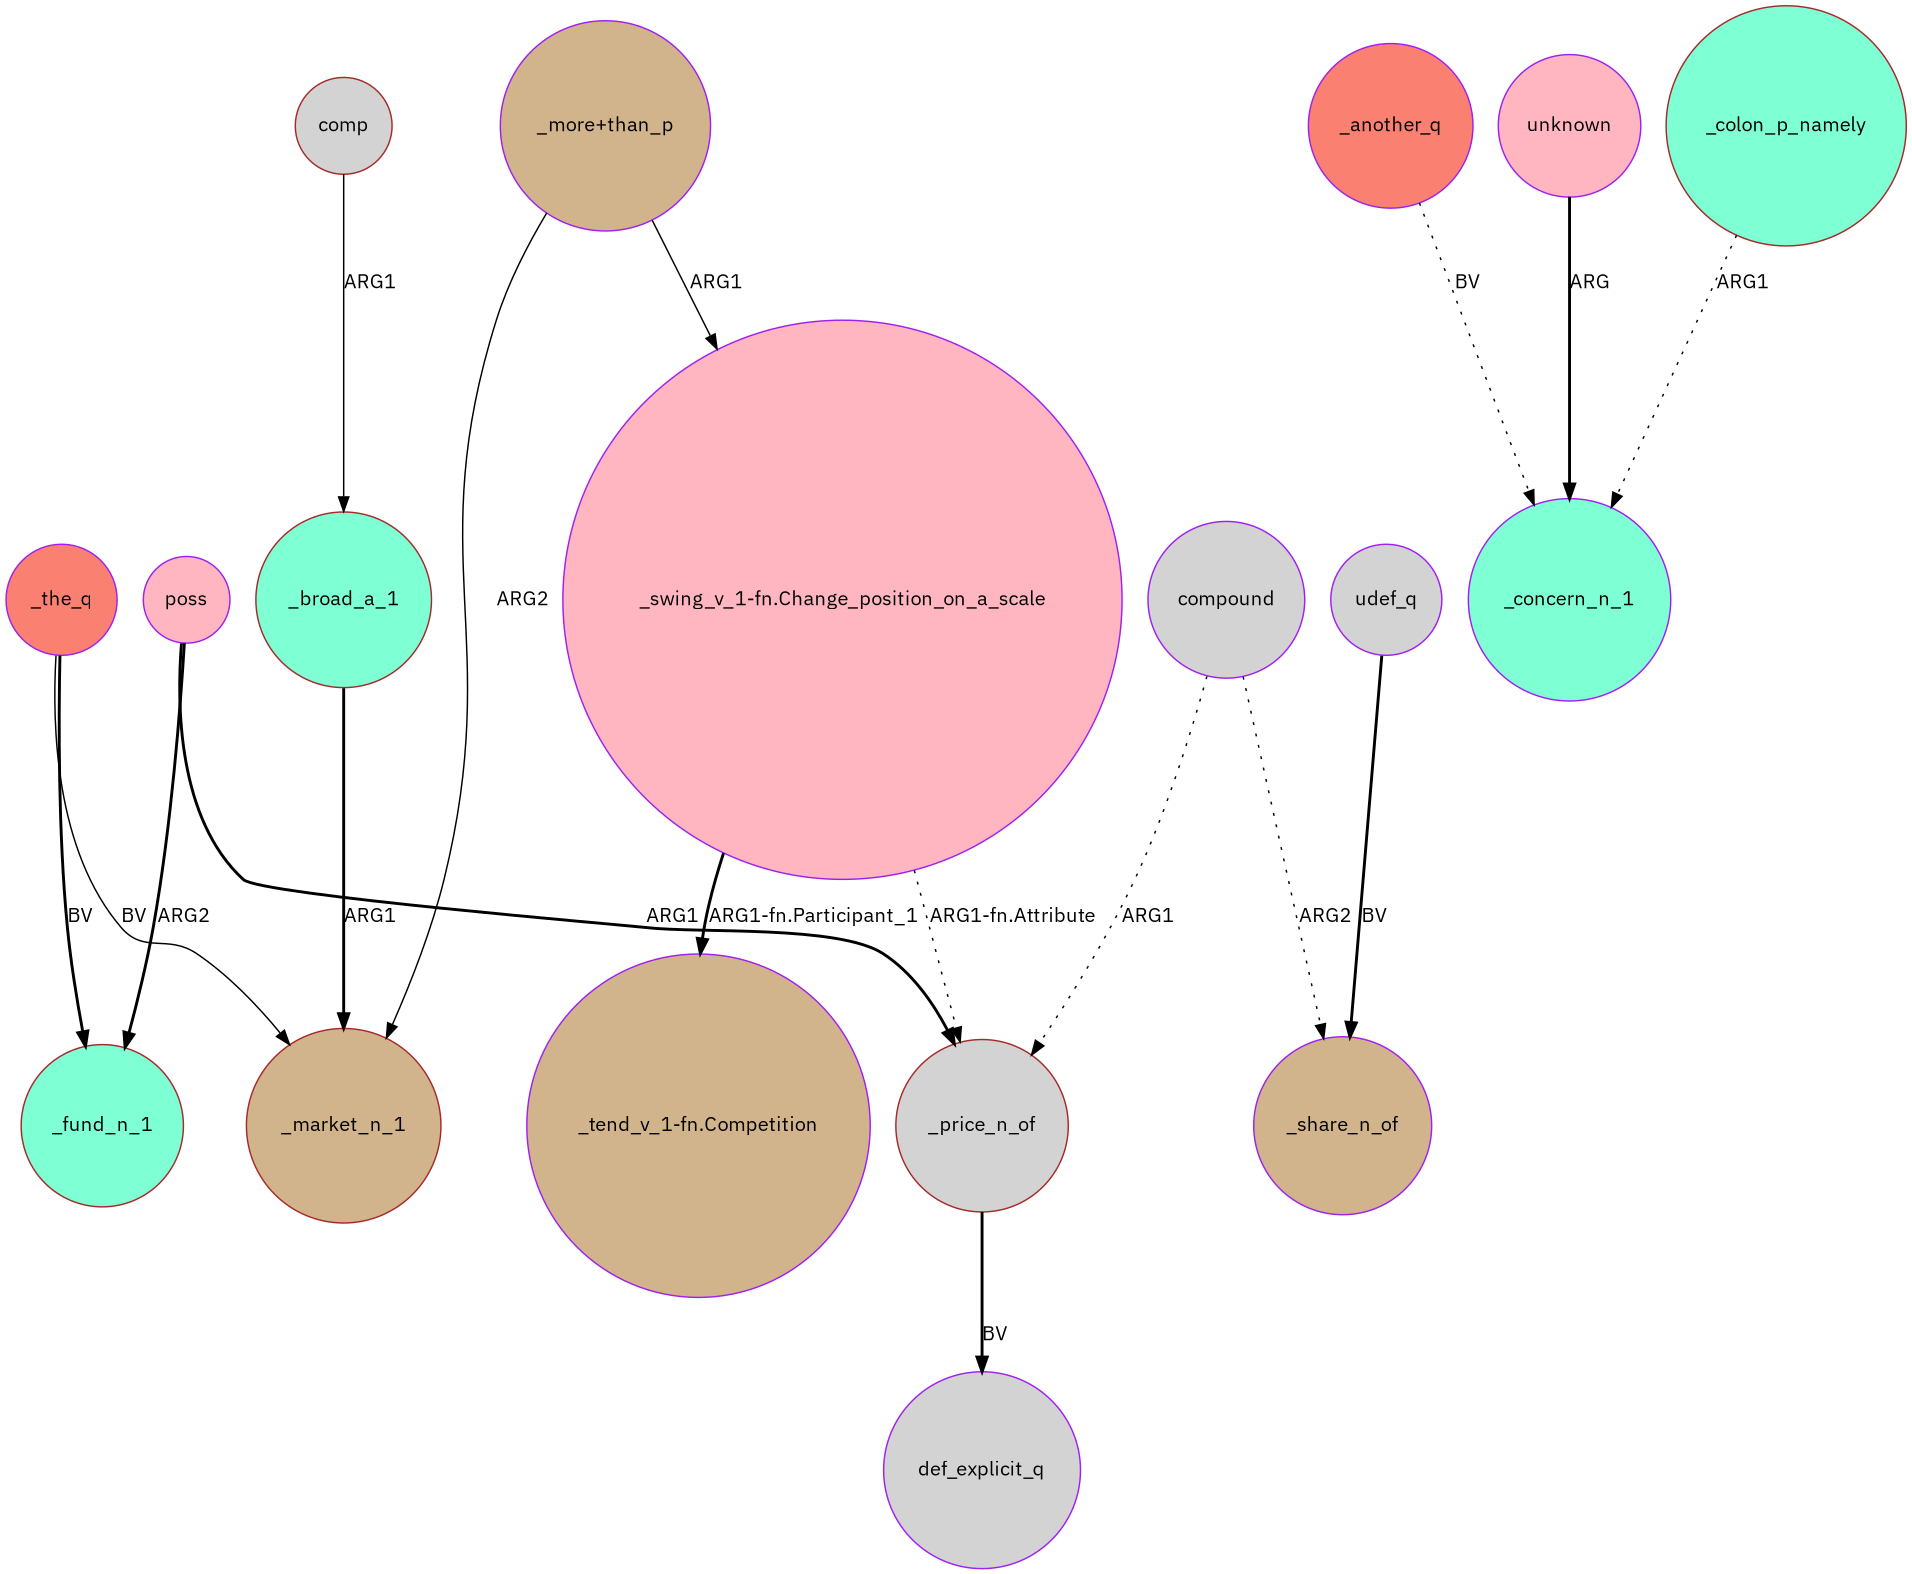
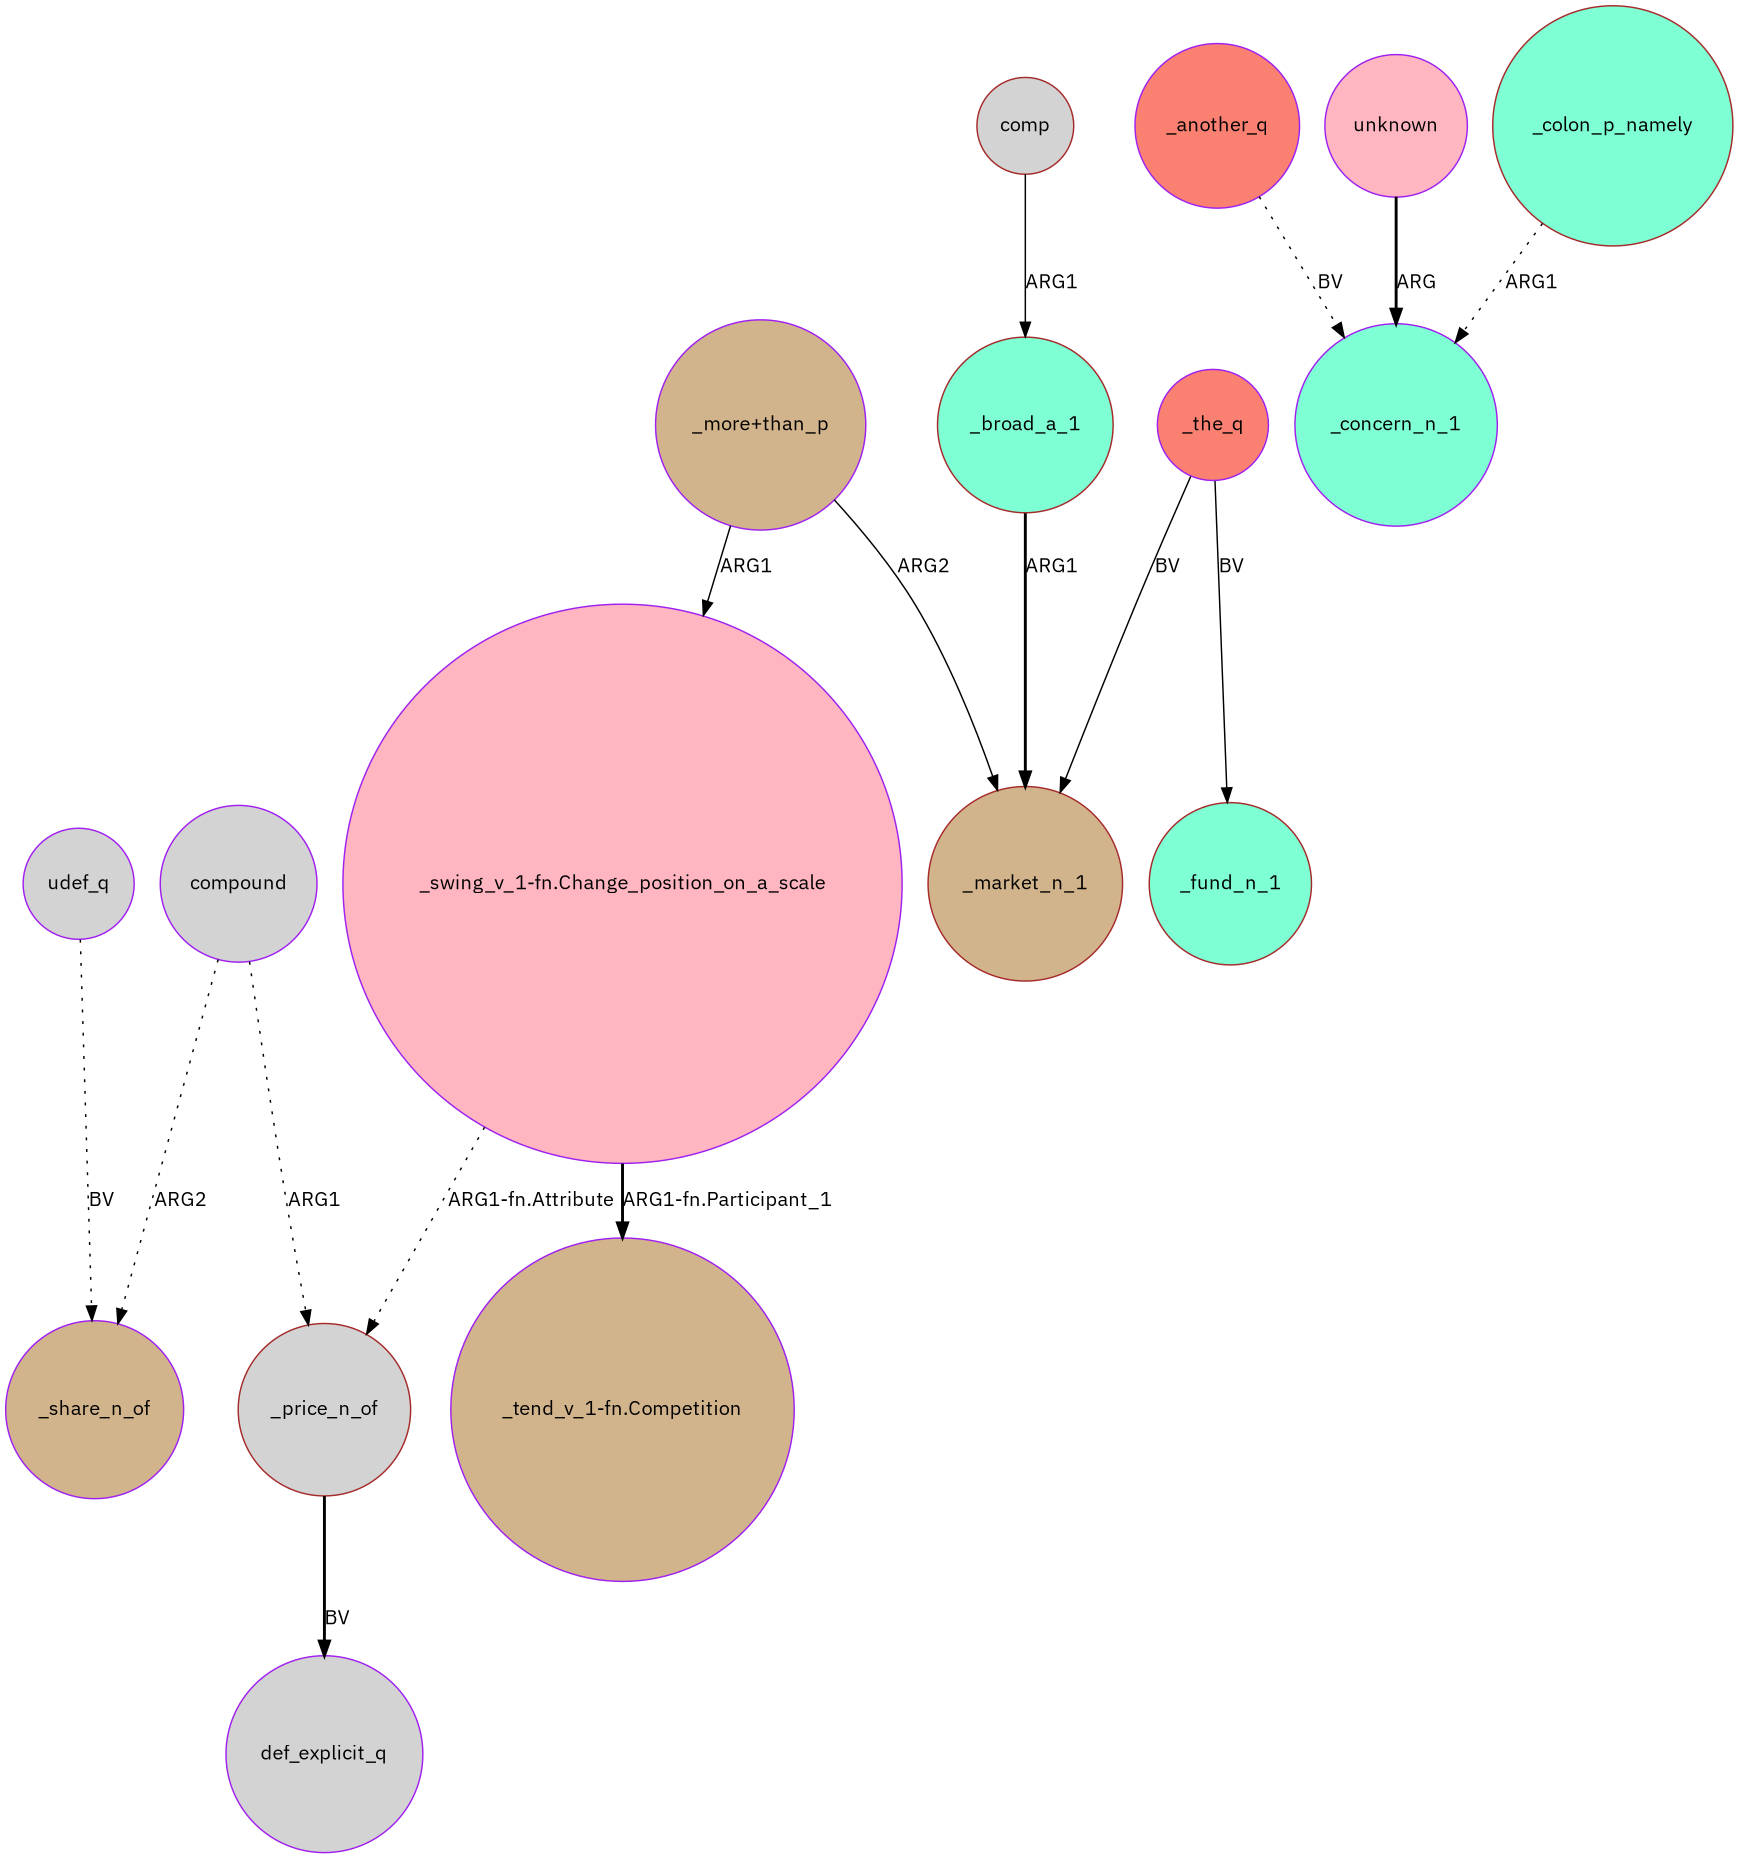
node "poss": removed
edge "udef_q" -> "_share_n_of": style bold -> dotted
edge "_the_q" -> "_fund_n_1": style bold -> solid
